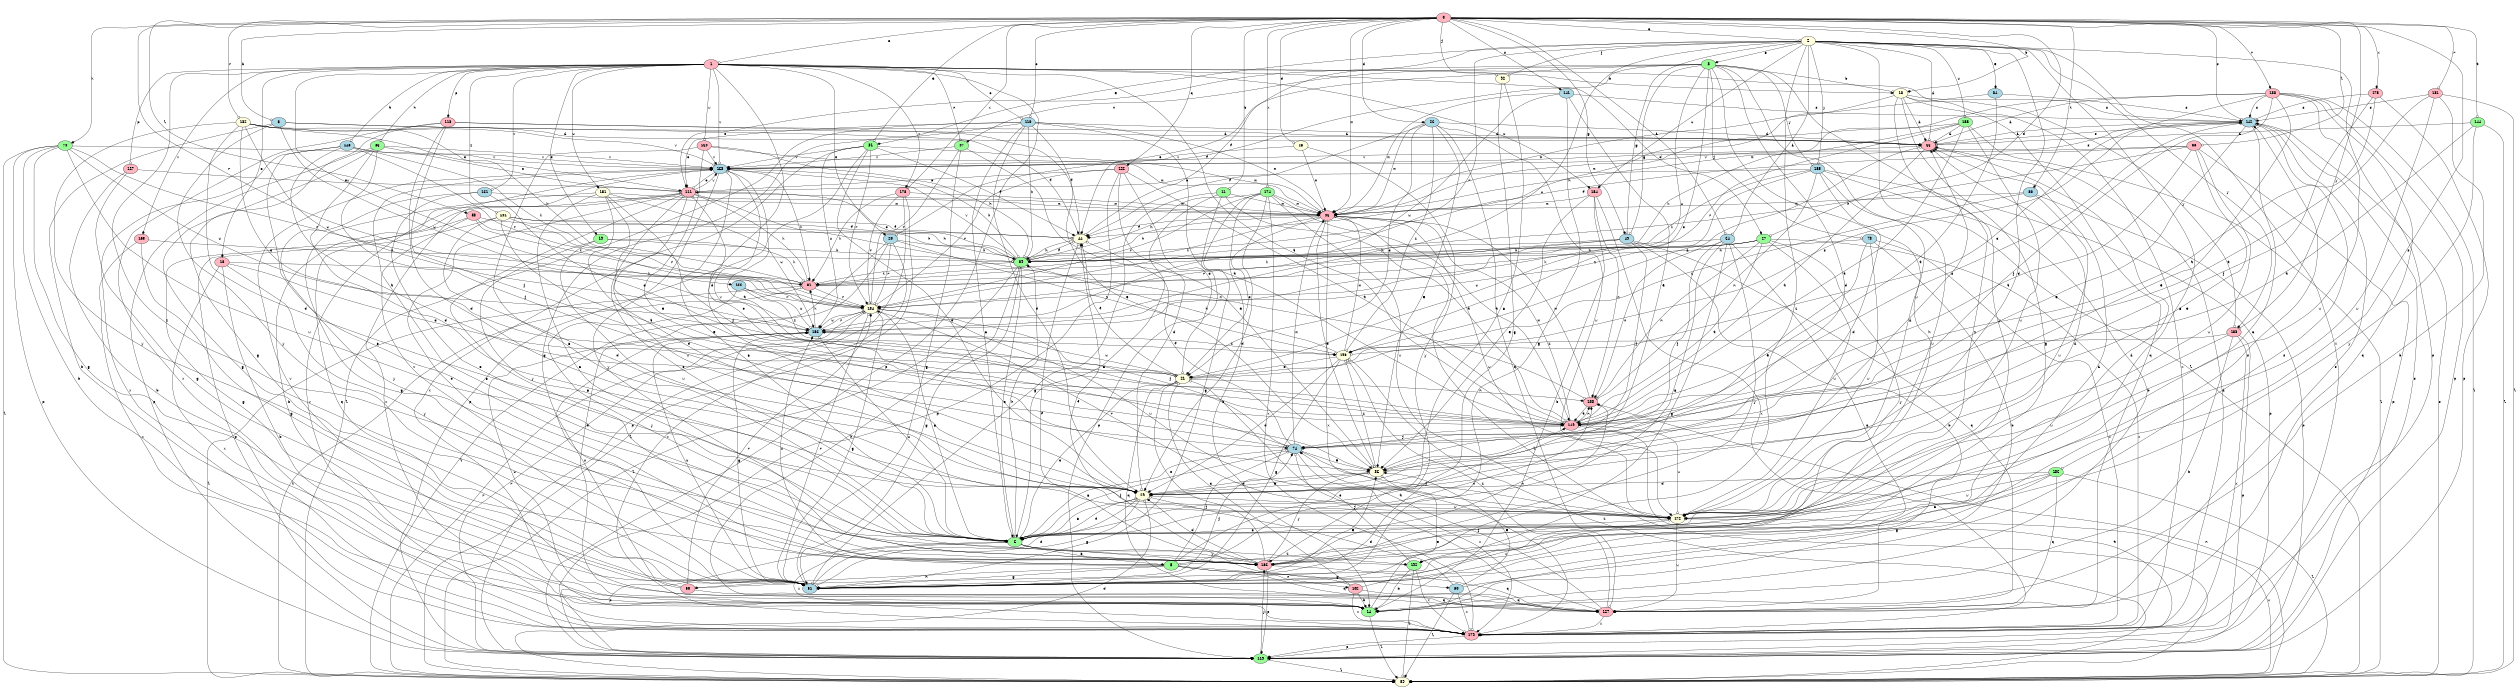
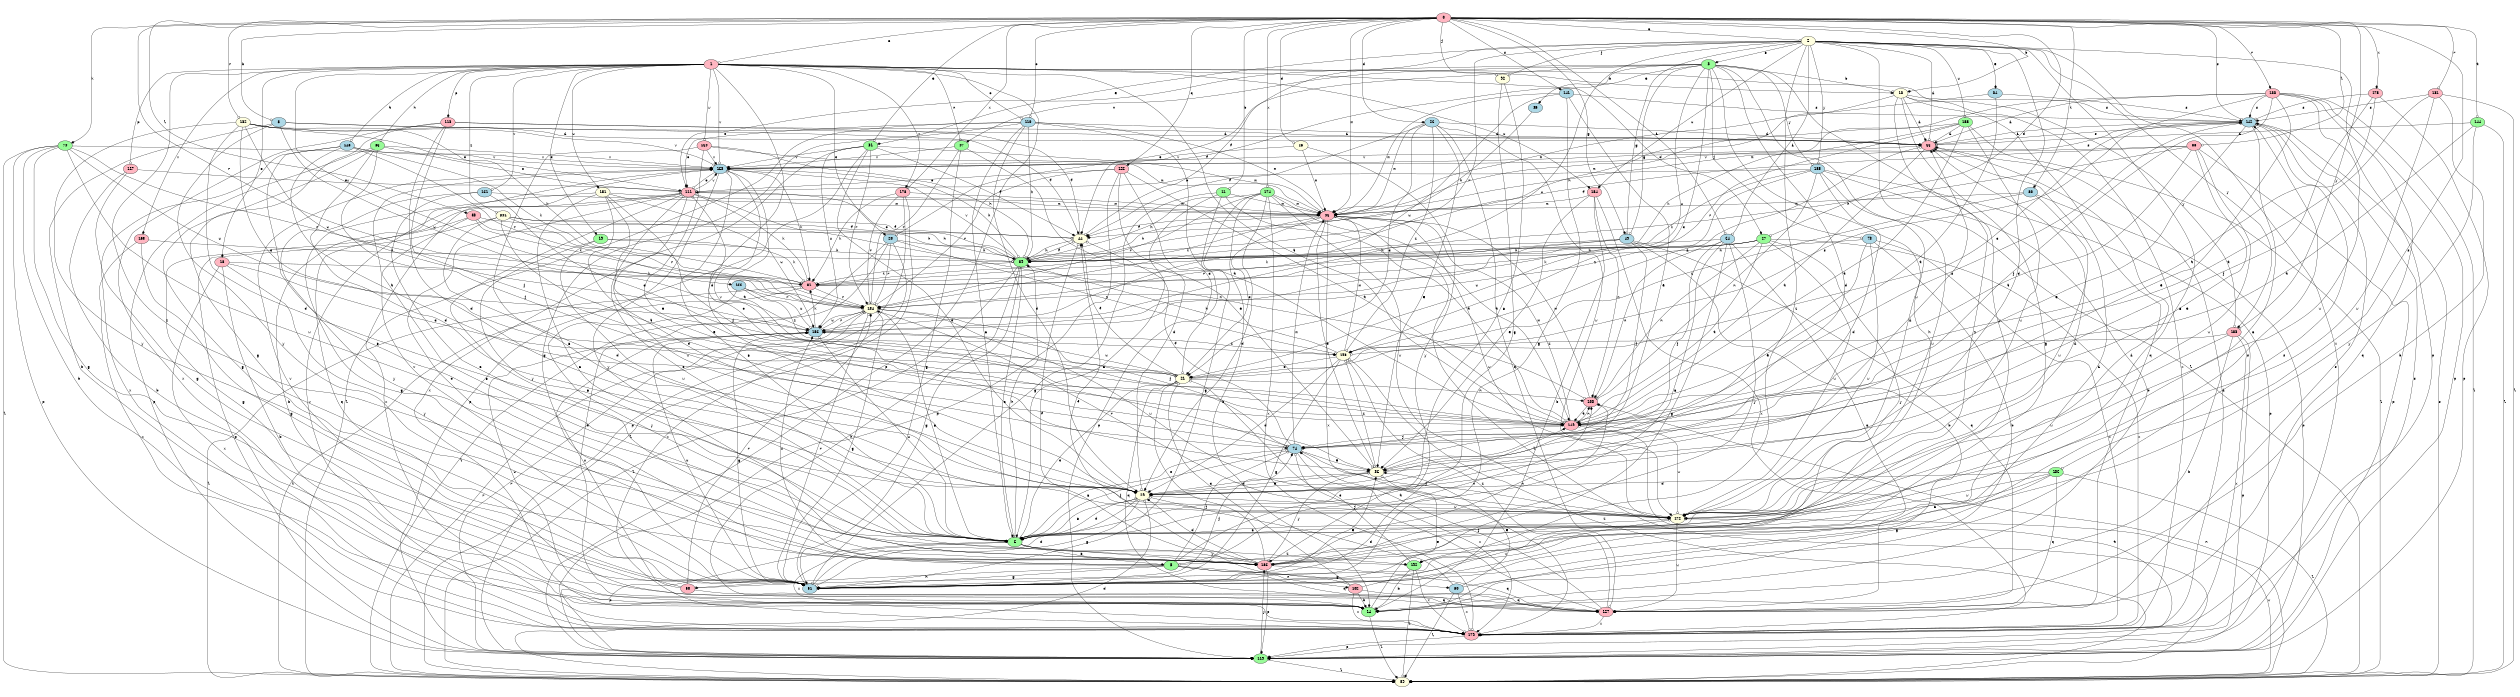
node "35": added
node "191": label "191" -> "391"
edge "110" -> "36": removed, label "e"
